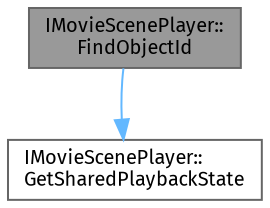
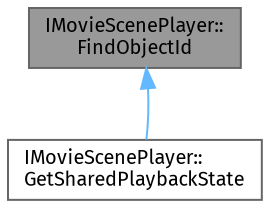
edge "IMovieScenePlayer:: FindObjectId" -> "IMovieScenePlayer:: GetSharedPlaybackState": reversed
